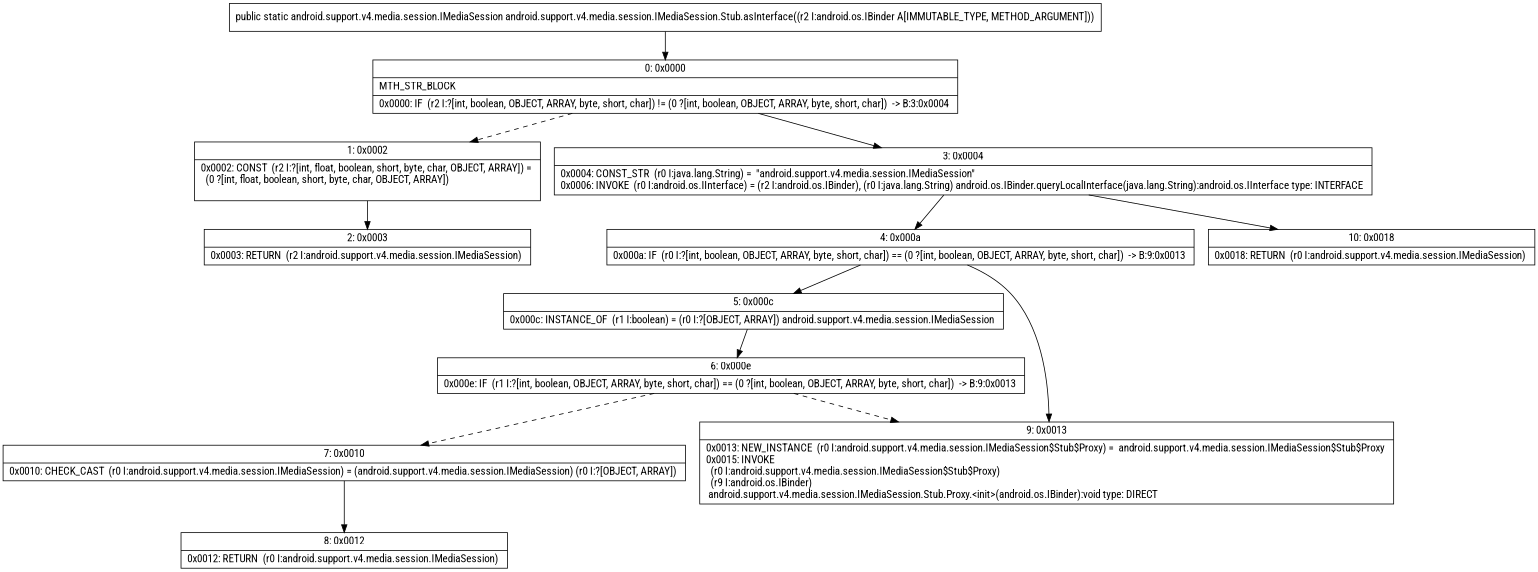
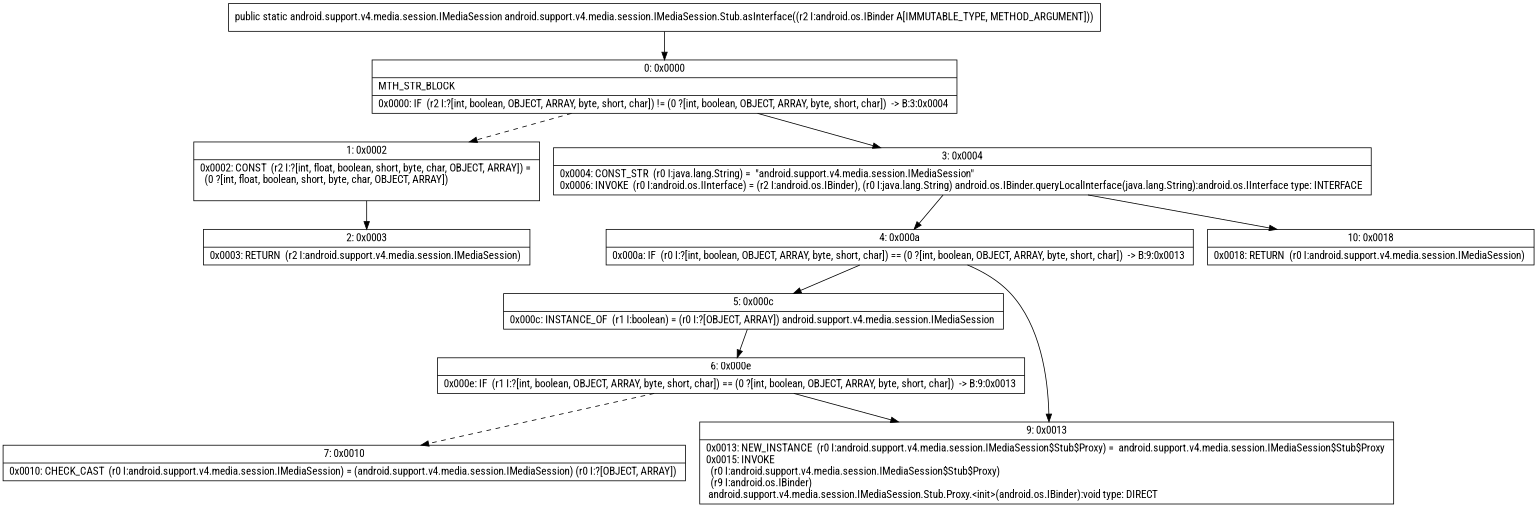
edge "6: 0x000e" -> "9: 0x0013": style dashed -> solid
node "8: 0x0012": removed
